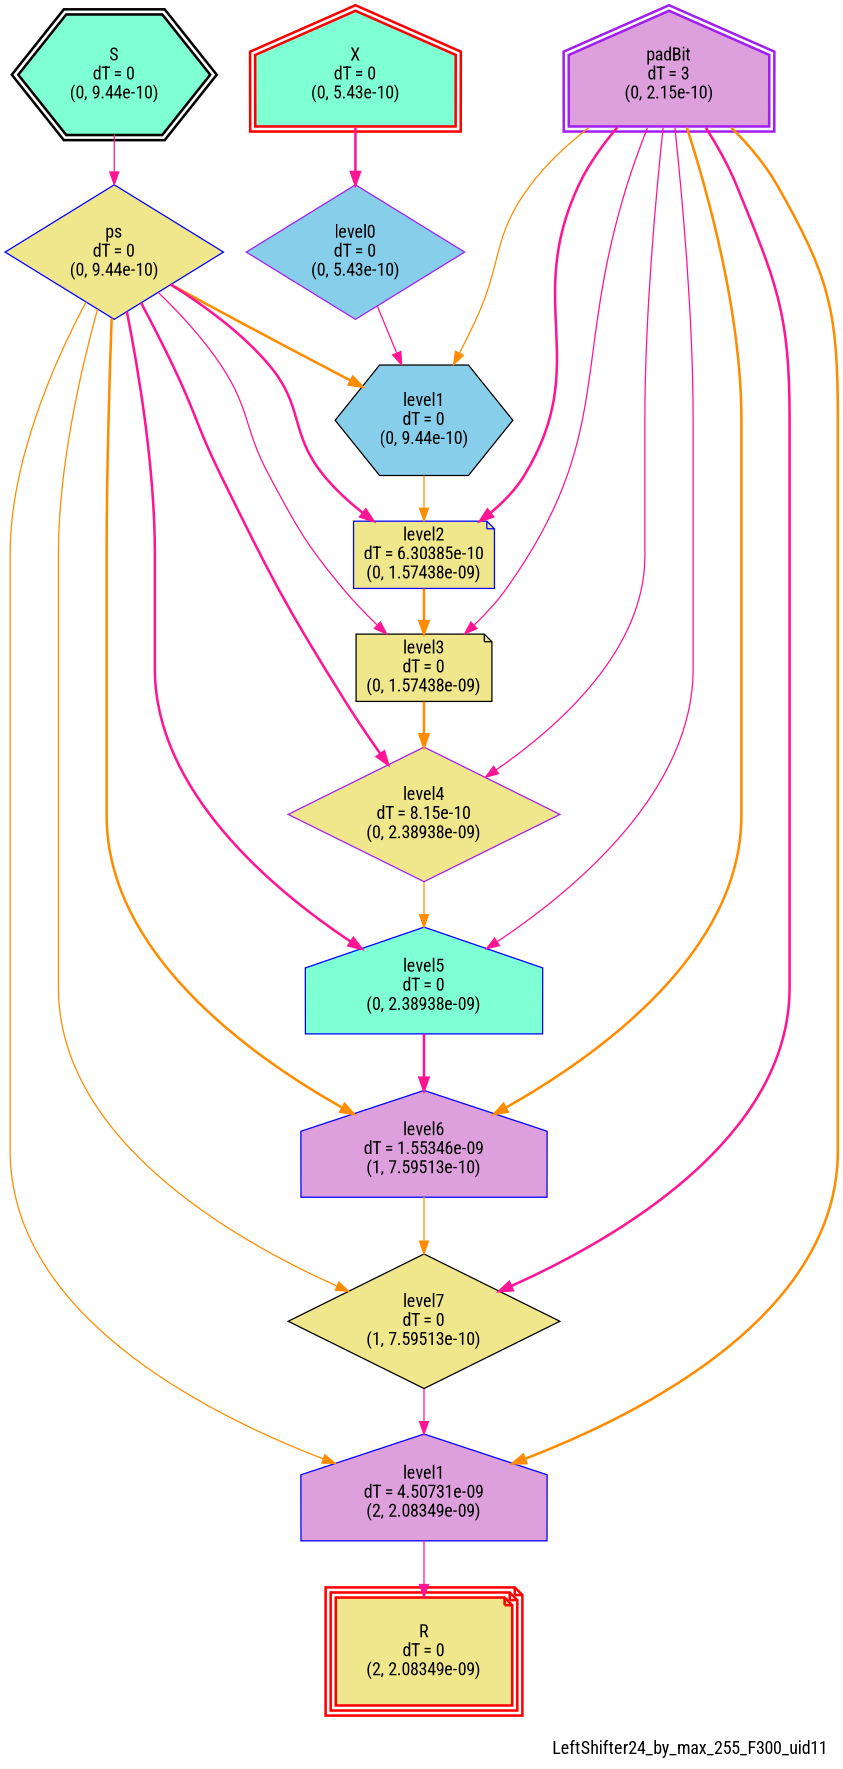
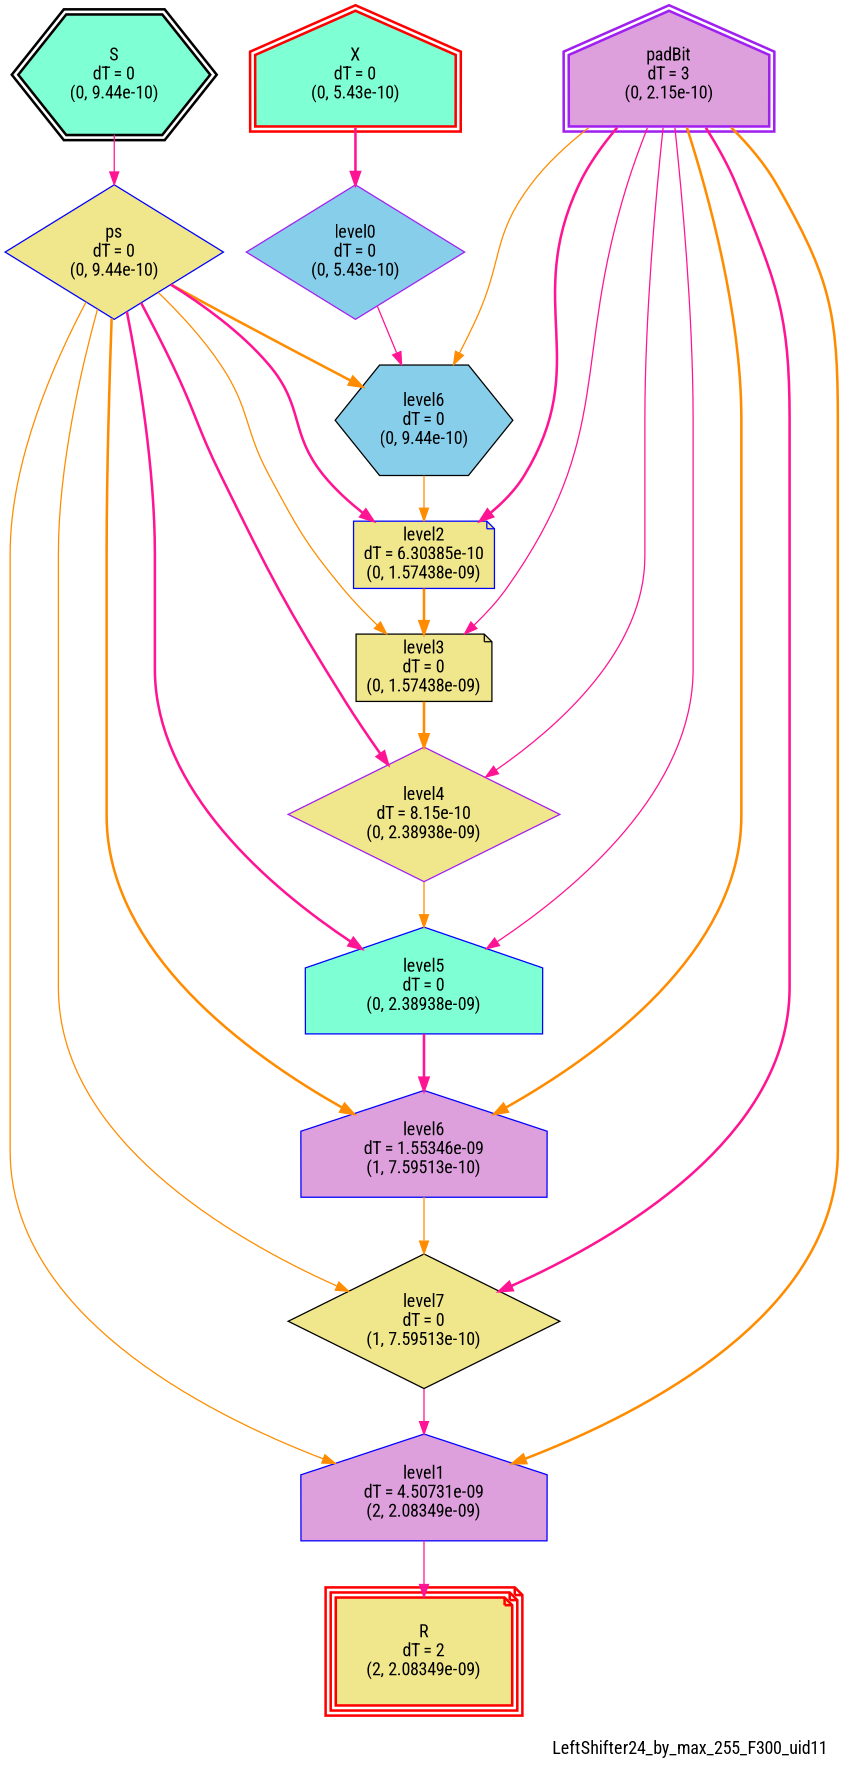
node "level1 dT = 0 (0, 9.44e-10)": label "level1 dT = 0 (0, 9.44e-10)" -> "level6 dT = 0 (0, 9.44e-10)"
edge "ps dT = 0 (0, 9.44e-10)" -> "level3 dT = 0 (0, 1.57438e-09)": color deeppink -> darkorange
node "R dT = 0 (2, 2.08349e-09)": label "R dT = 0 (2, 2.08349e-09)" -> "R dT = 2 (2, 2.08349e-09)"
